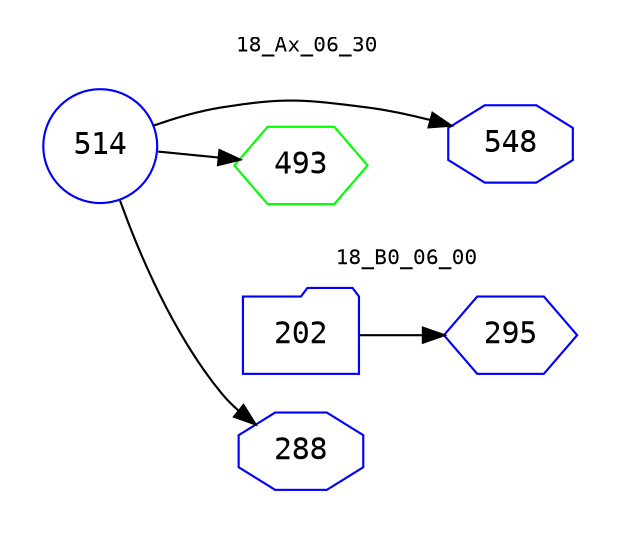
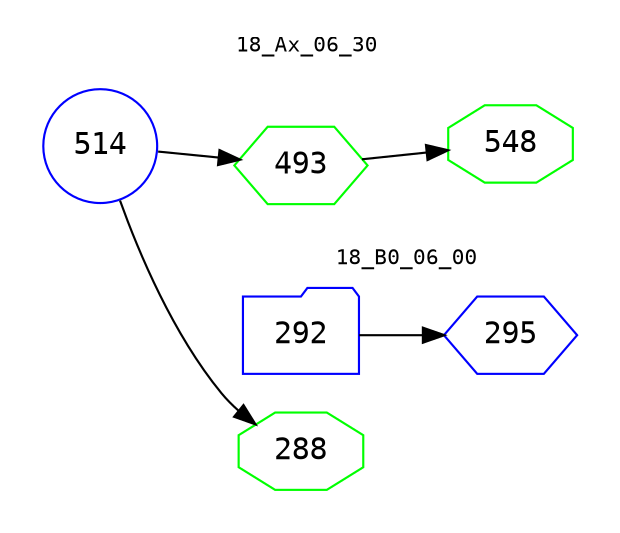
edge "514" -> "548": now "493" -> "548"
node "548": color blue -> green
node "202": label "202" -> "292"
node "288": color blue -> green
